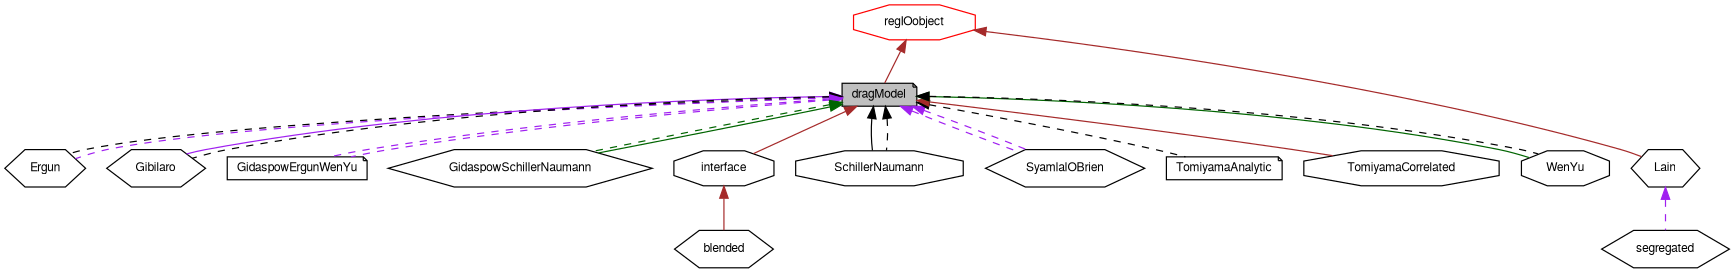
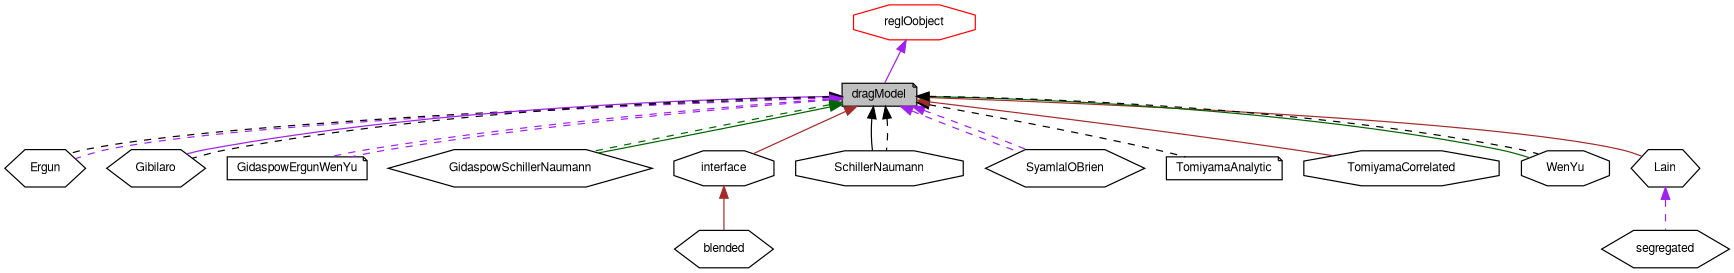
edge "dragModel" -> "regIOobject": color brown -> purple
edge "Lain" -> "regIOobject": now "Lain" -> "dragModel"
